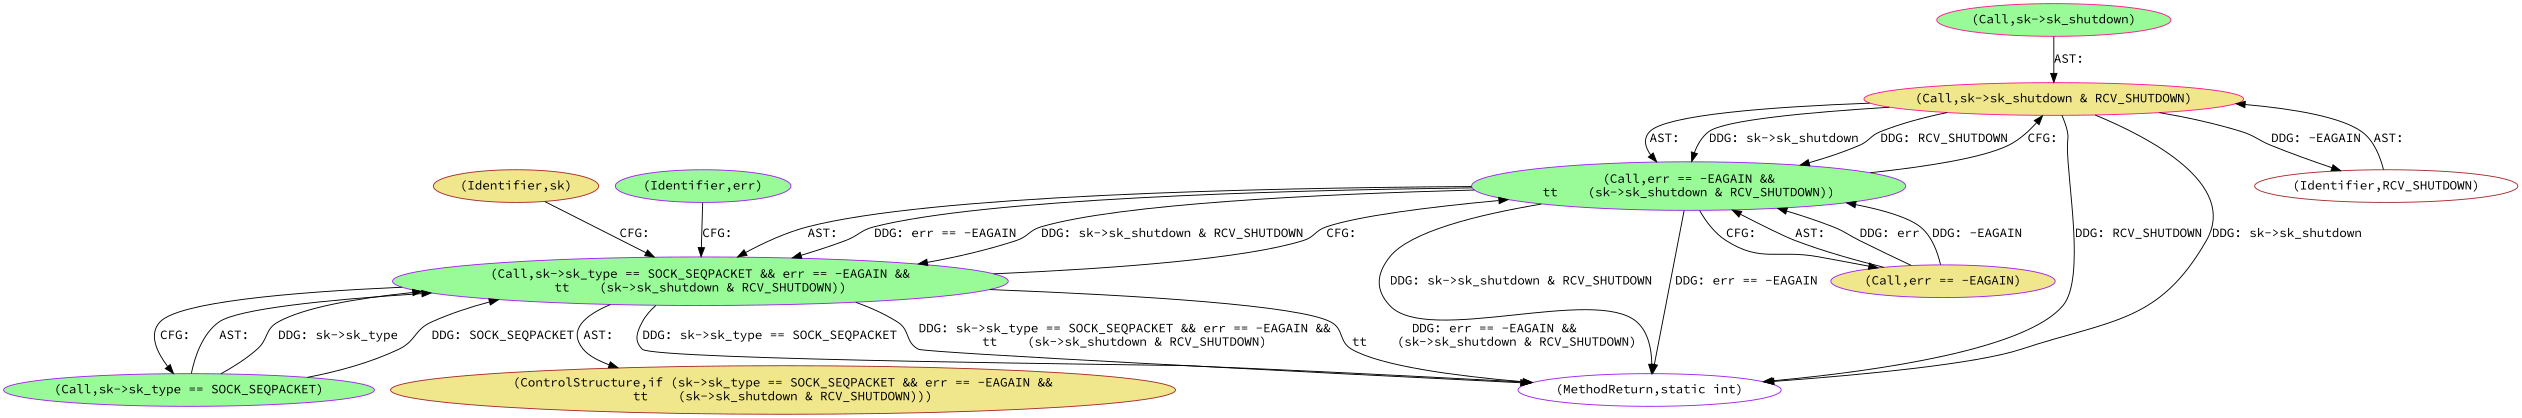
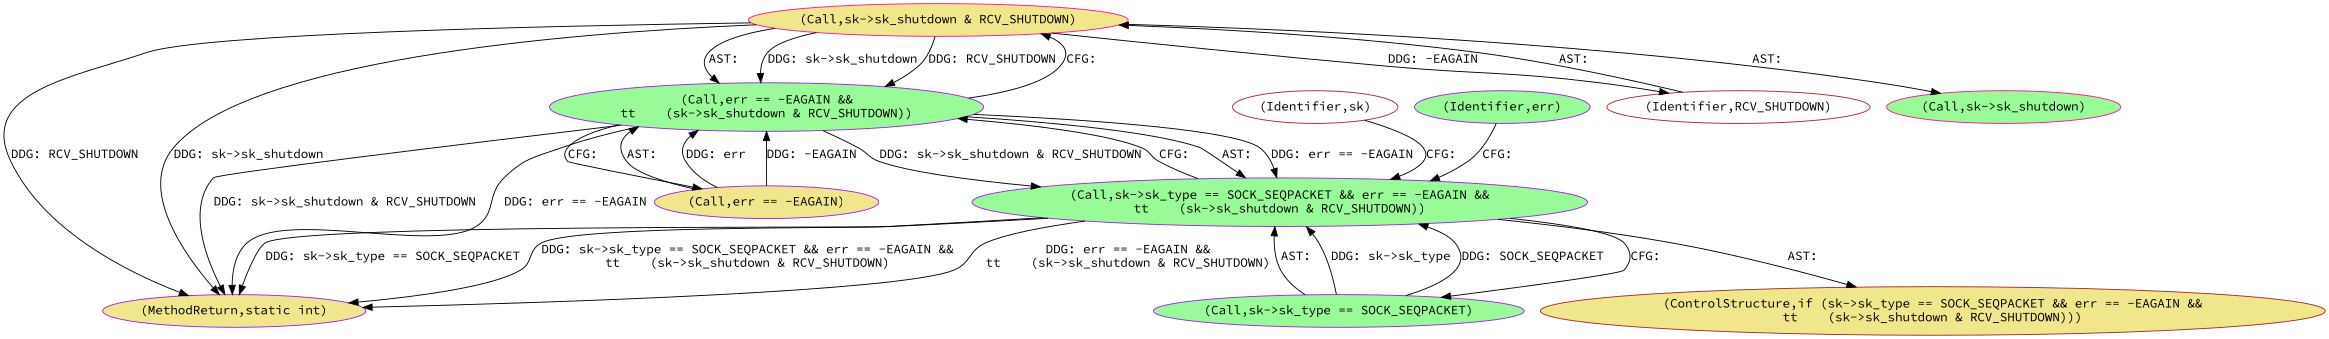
edge "(Call,sk->sk_shutdown)" -> "(Call,sk->sk_shutdown & RCV_SHUTDOWN)": reversed
node "(Identifier,sk)": fillcolor khaki -> white
node "(MethodReturn,static int)": fillcolor white -> khaki
